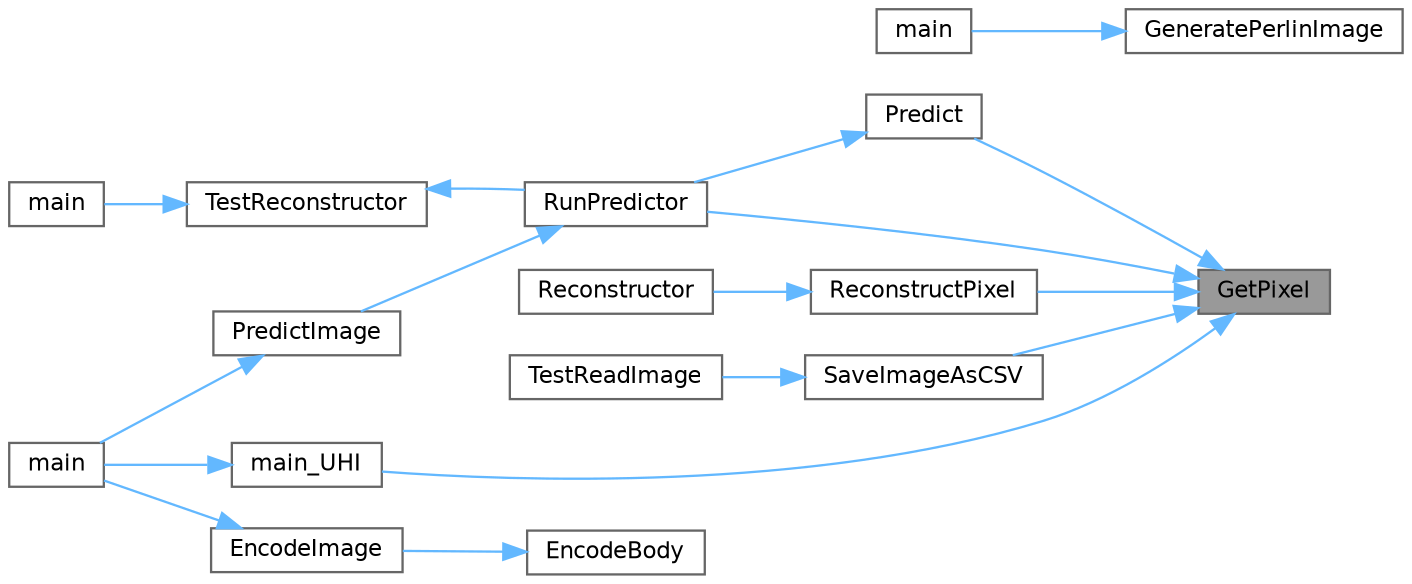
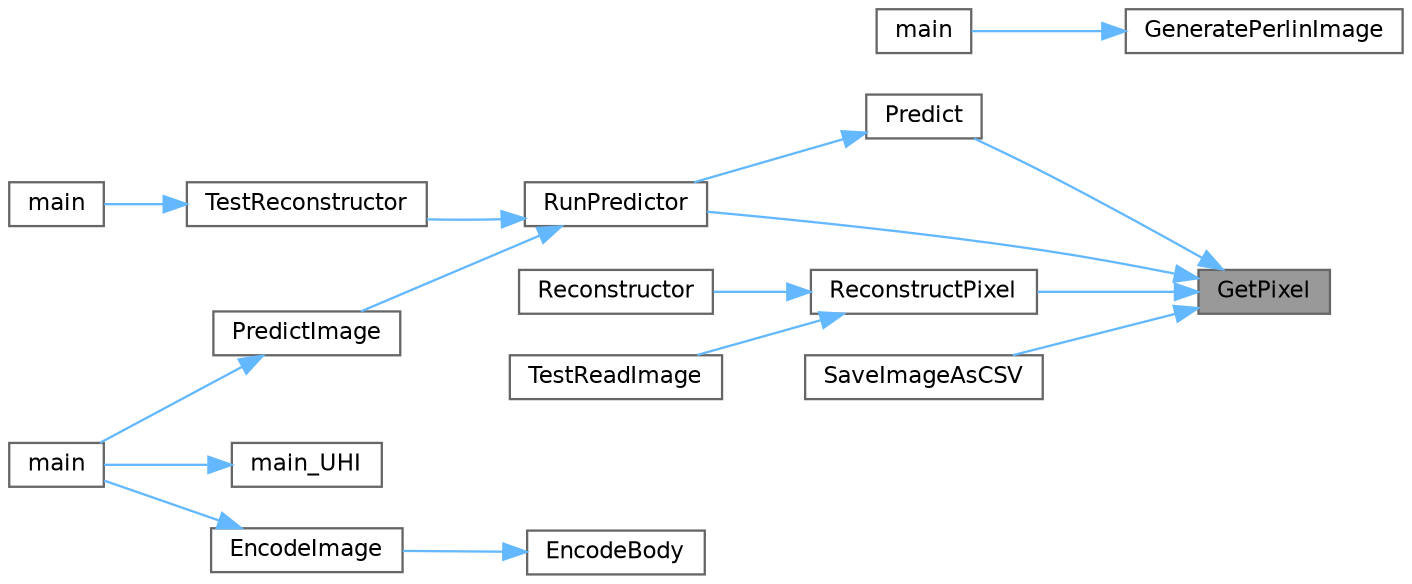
edge "RunPredictor" -> "TestReconstructor": reversed
edge "TestReadImage" -> "SaveImageAsCSV": now "TestReadImage" -> "ReconstructPixel"
edge "main_UHI" -> "GetPixel": removed
